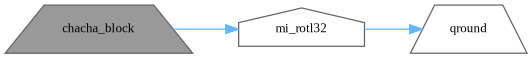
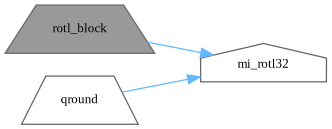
node "chacha_block": label "chacha_block" -> "rotl_block"
edge "mi_rotl32" -> "qround": reversed
